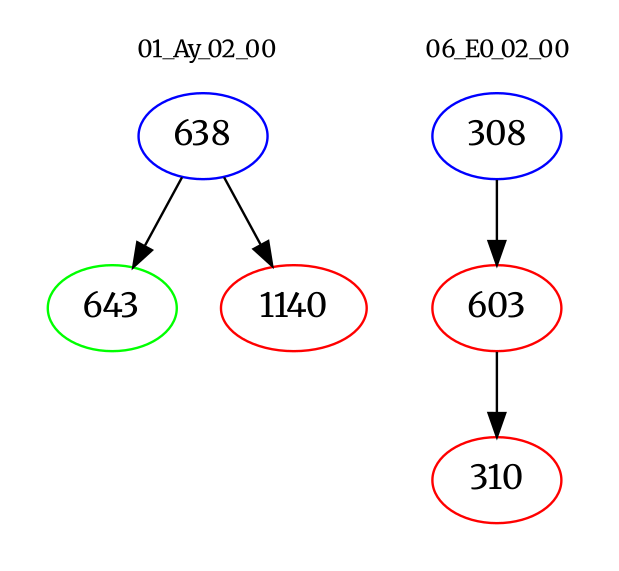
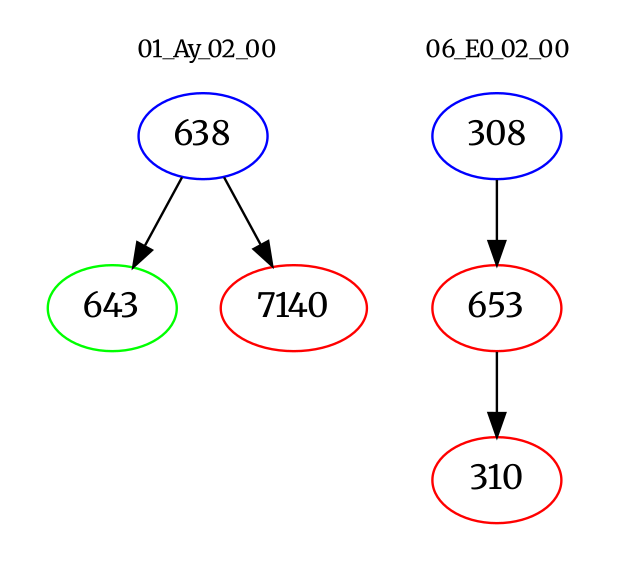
node "1140": label "1140" -> "7140"
node "603": label "603" -> "653"
